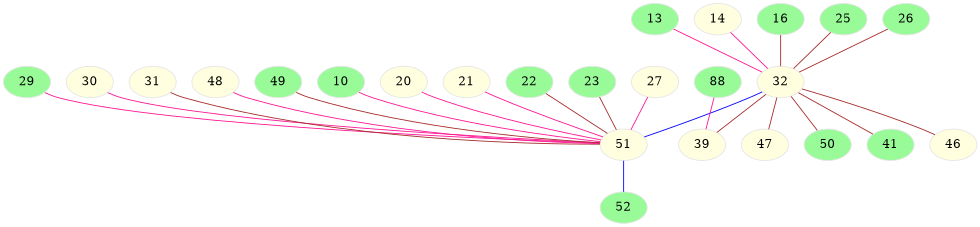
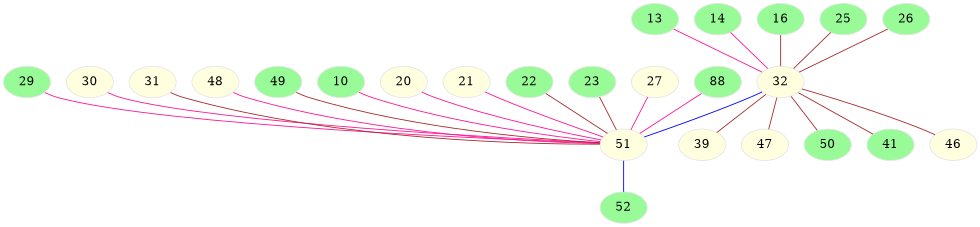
node "14": fillcolor lightyellow -> palegreen
edge "88" -- "39": now "88" -- "51"
